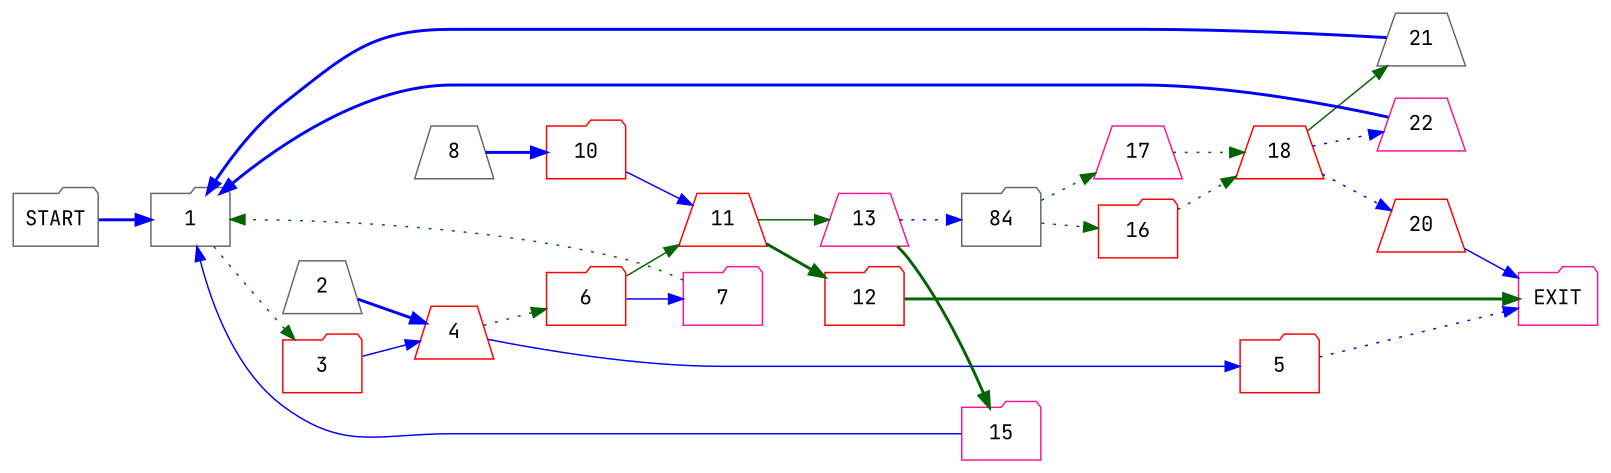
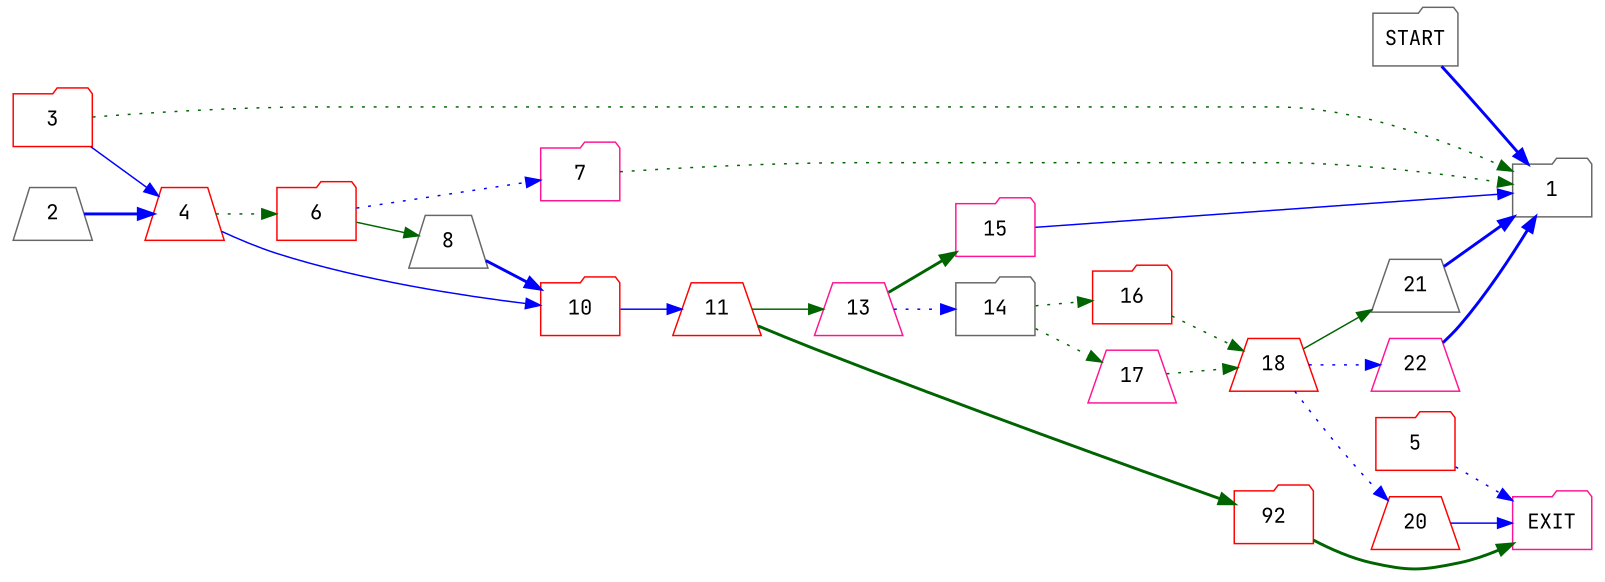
node "84": label "84" -> "14"
edge "6" -> "11": now "6" -> "8"
edge "1" -> "3": reversed
edge "6" -> "7": style solid -> dotted
node "12": label "12" -> "92"
edge "4" -> "5": now "4" -> "10"
